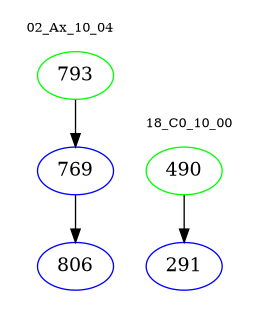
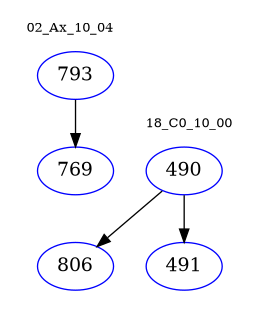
node "793": color green -> blue
node "490": color green -> blue
edge "769" -> "806": now "490" -> "806"
node "291": label "291" -> "491"
